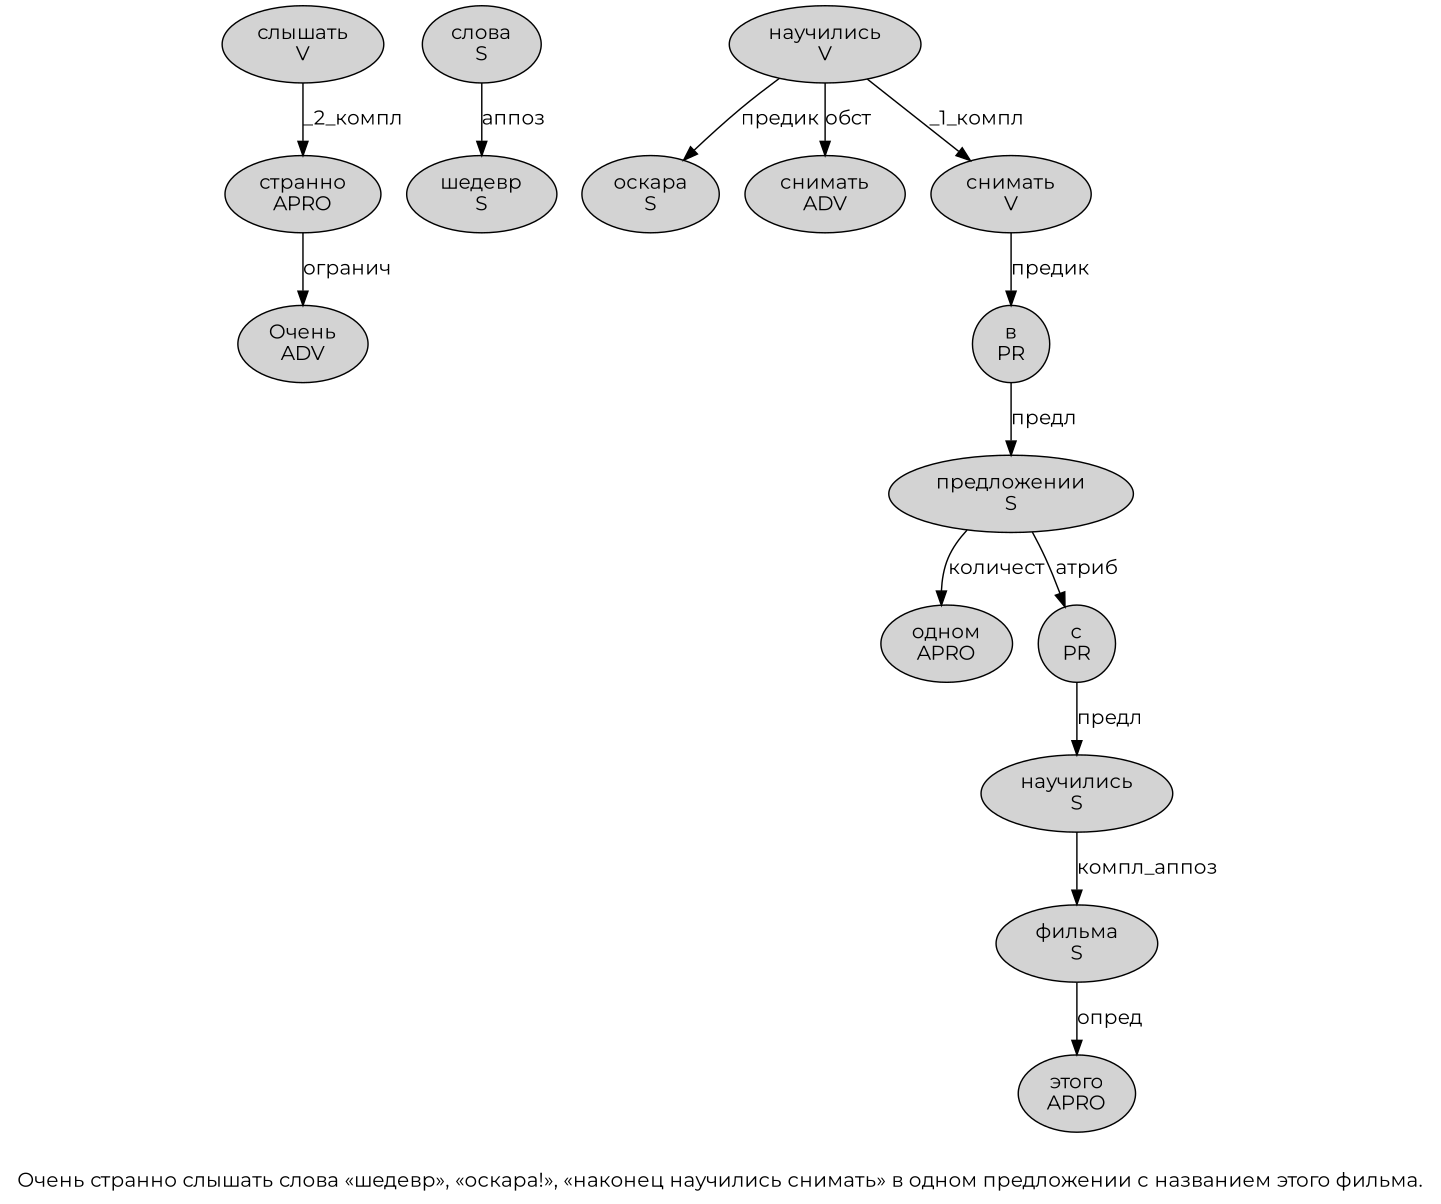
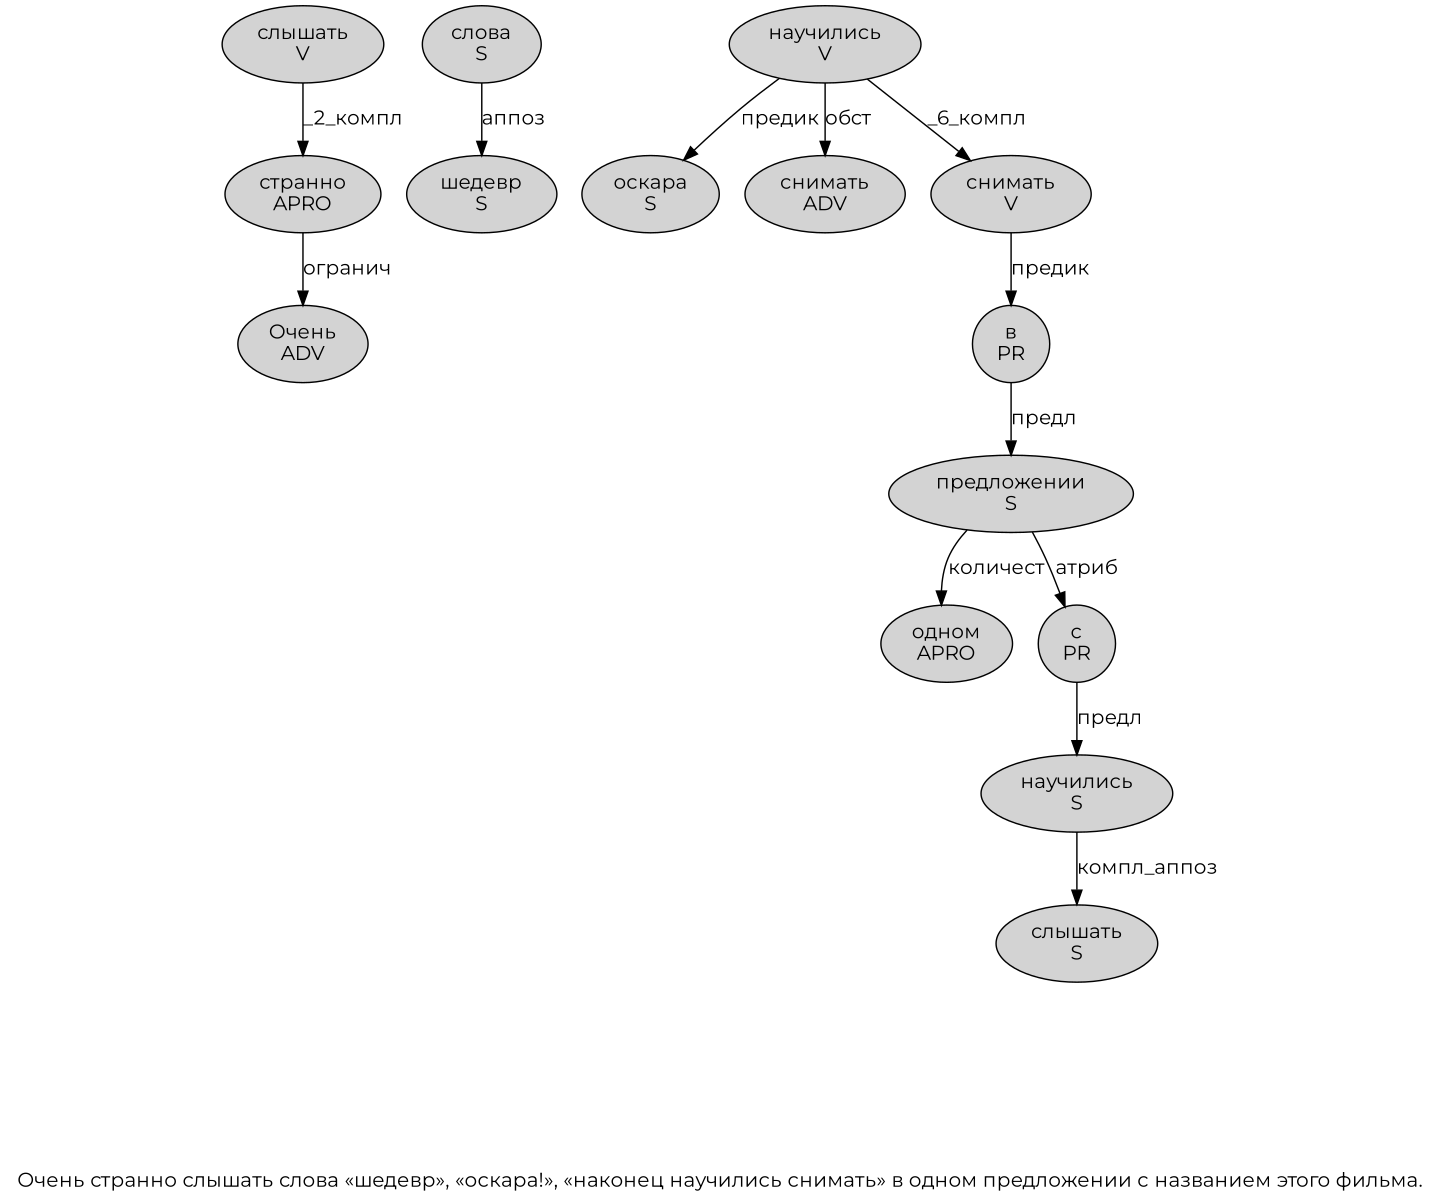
edge "научились V" -> "снимать V": label "_1_компл" -> "_6_компл"
node "фильма S": label "фильма S" -> "слышать S"
node "этого APRO": removed
